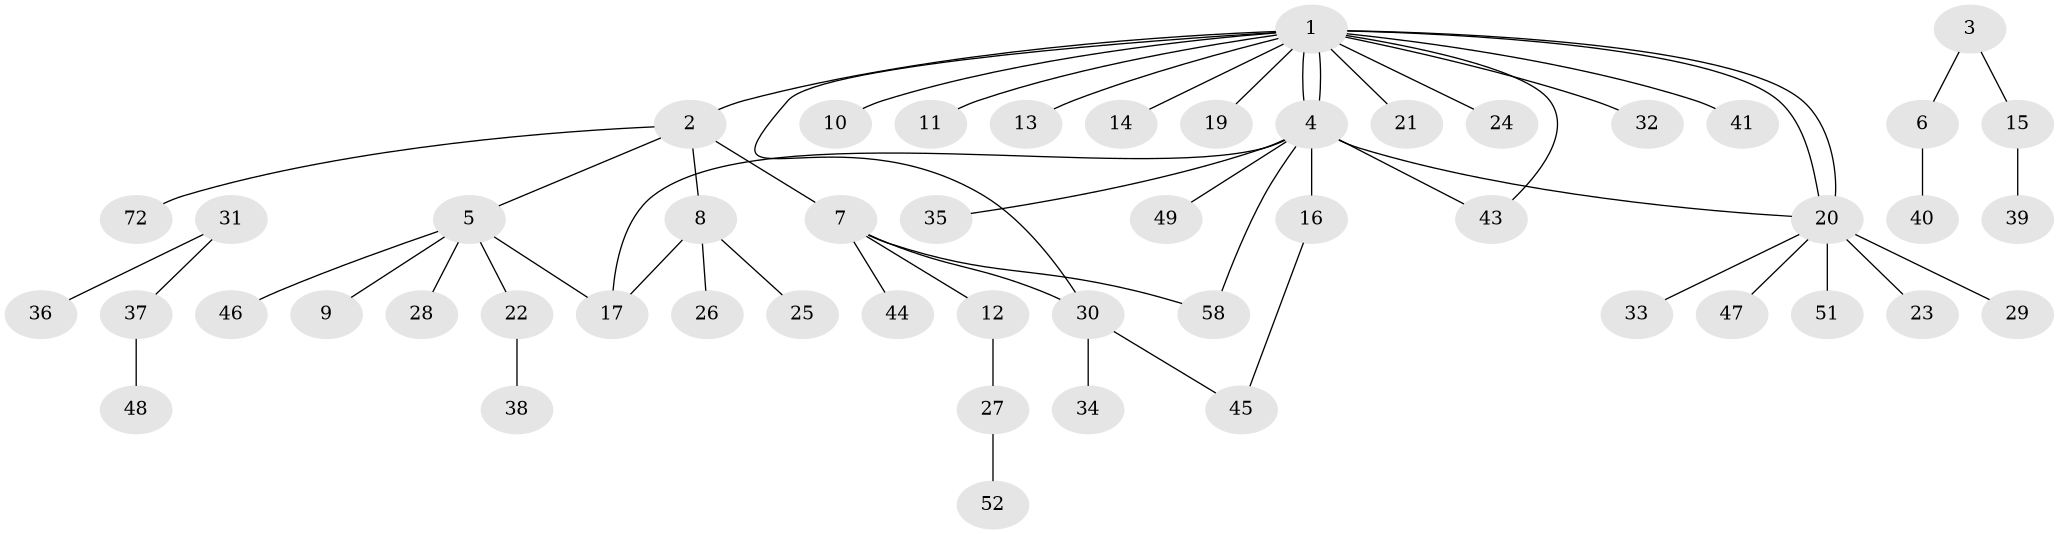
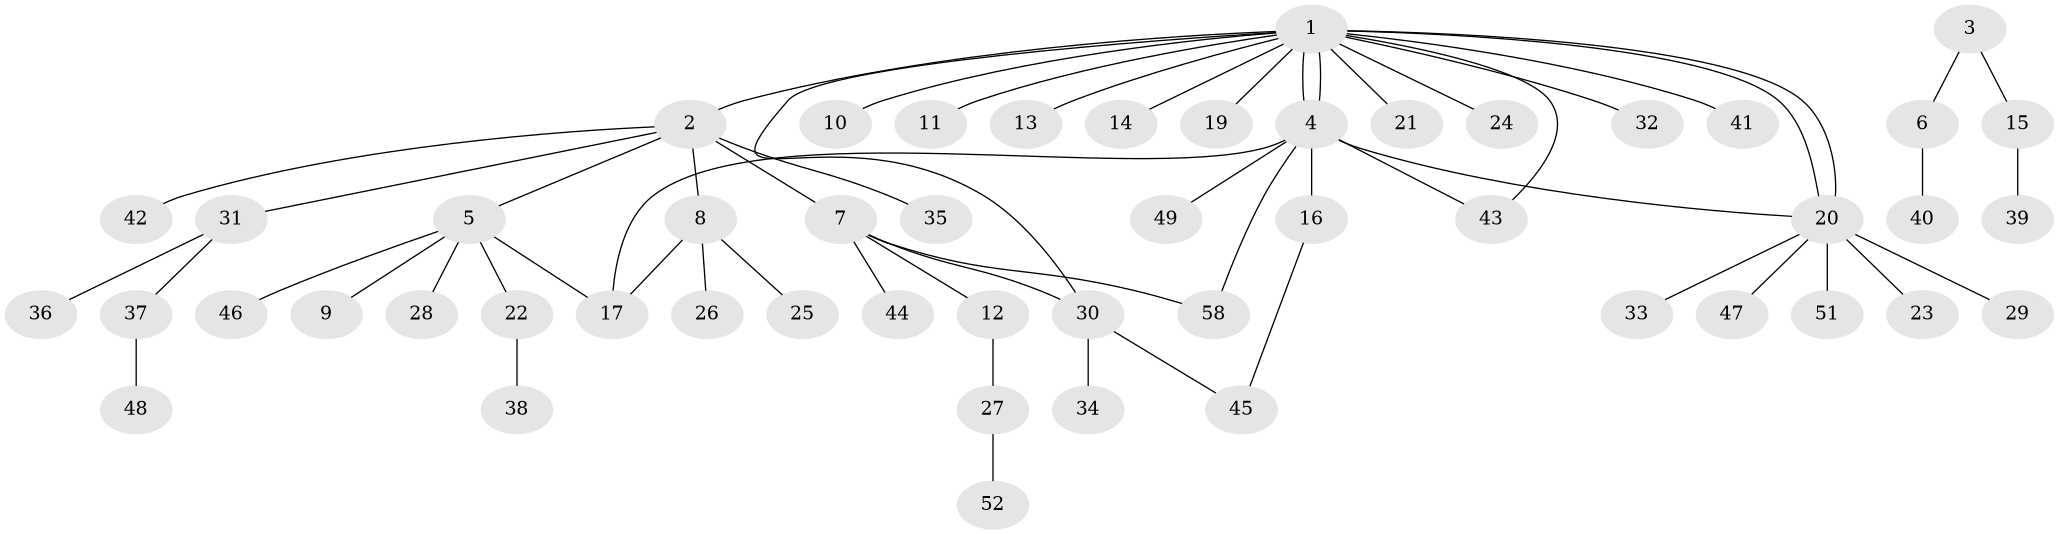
edge "2" -- "31": added
edge "4" -- "35": now "2" -- "35"
node "72": label "72" -> "42"
